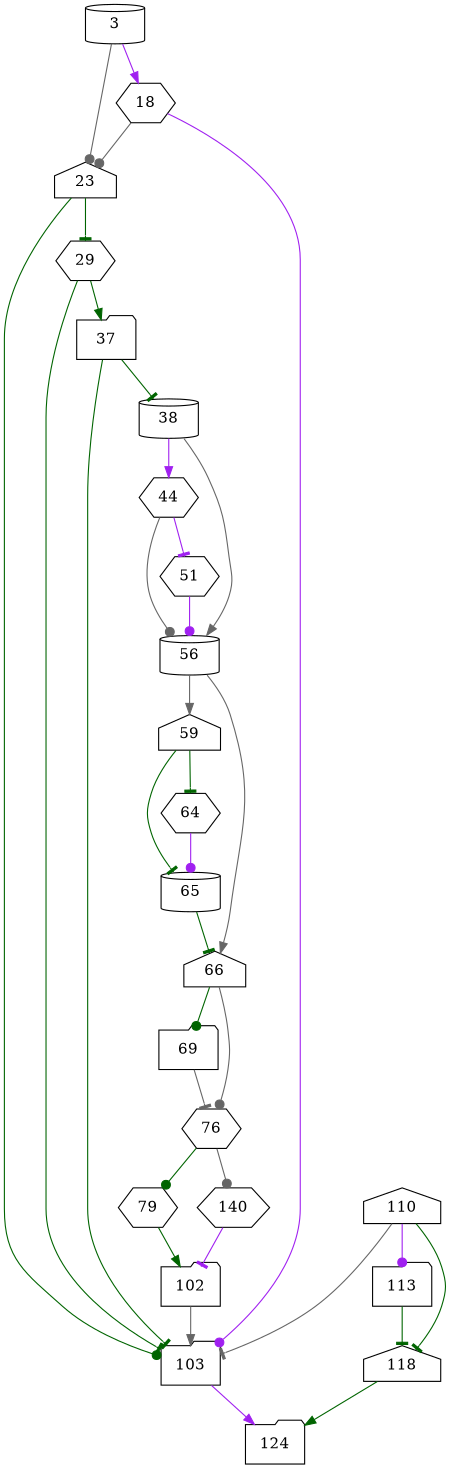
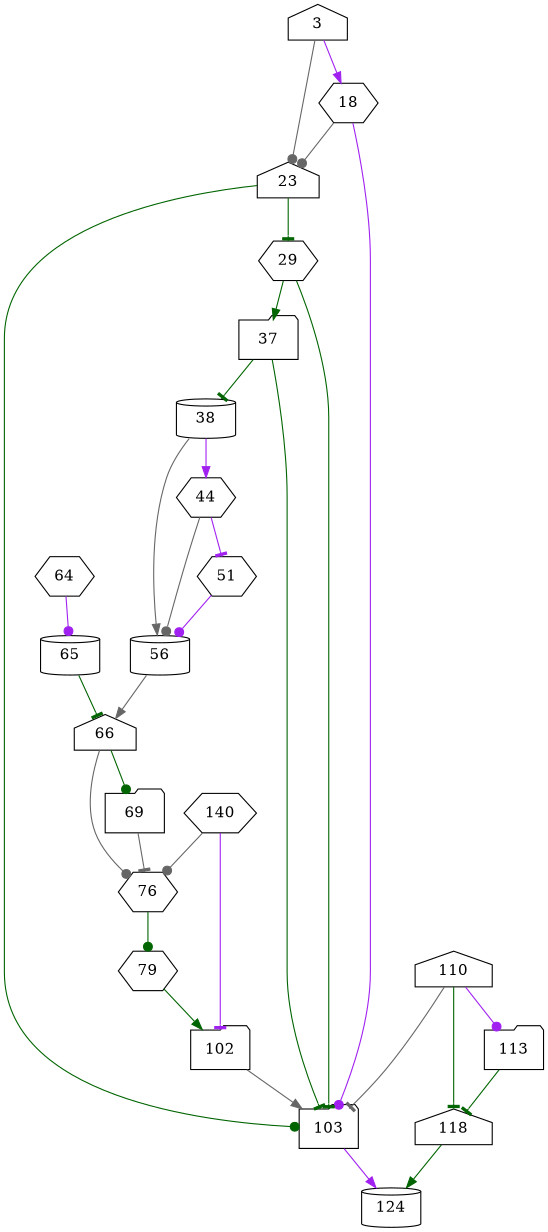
node "3": shape cylinder -> house
node "59": removed
edge "76" -> "140": reversed
node "124": shape folder -> cylinder
